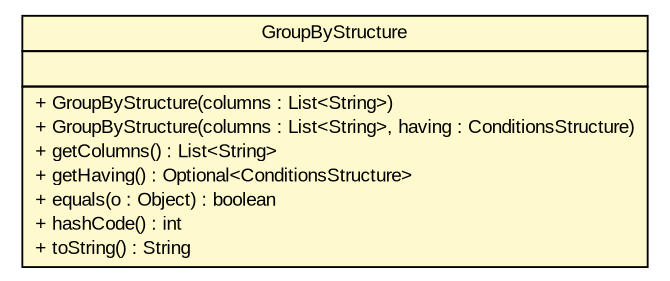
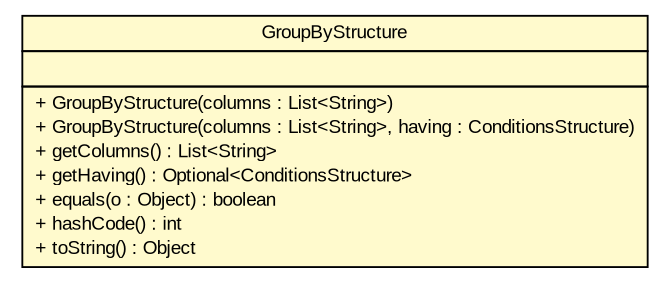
node "GroupByStructure": text "+ toString() : String" -> "+ toString() : Object"
